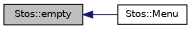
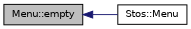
node "Stos::empty": label "Stos::empty" -> "Menu::empty"
